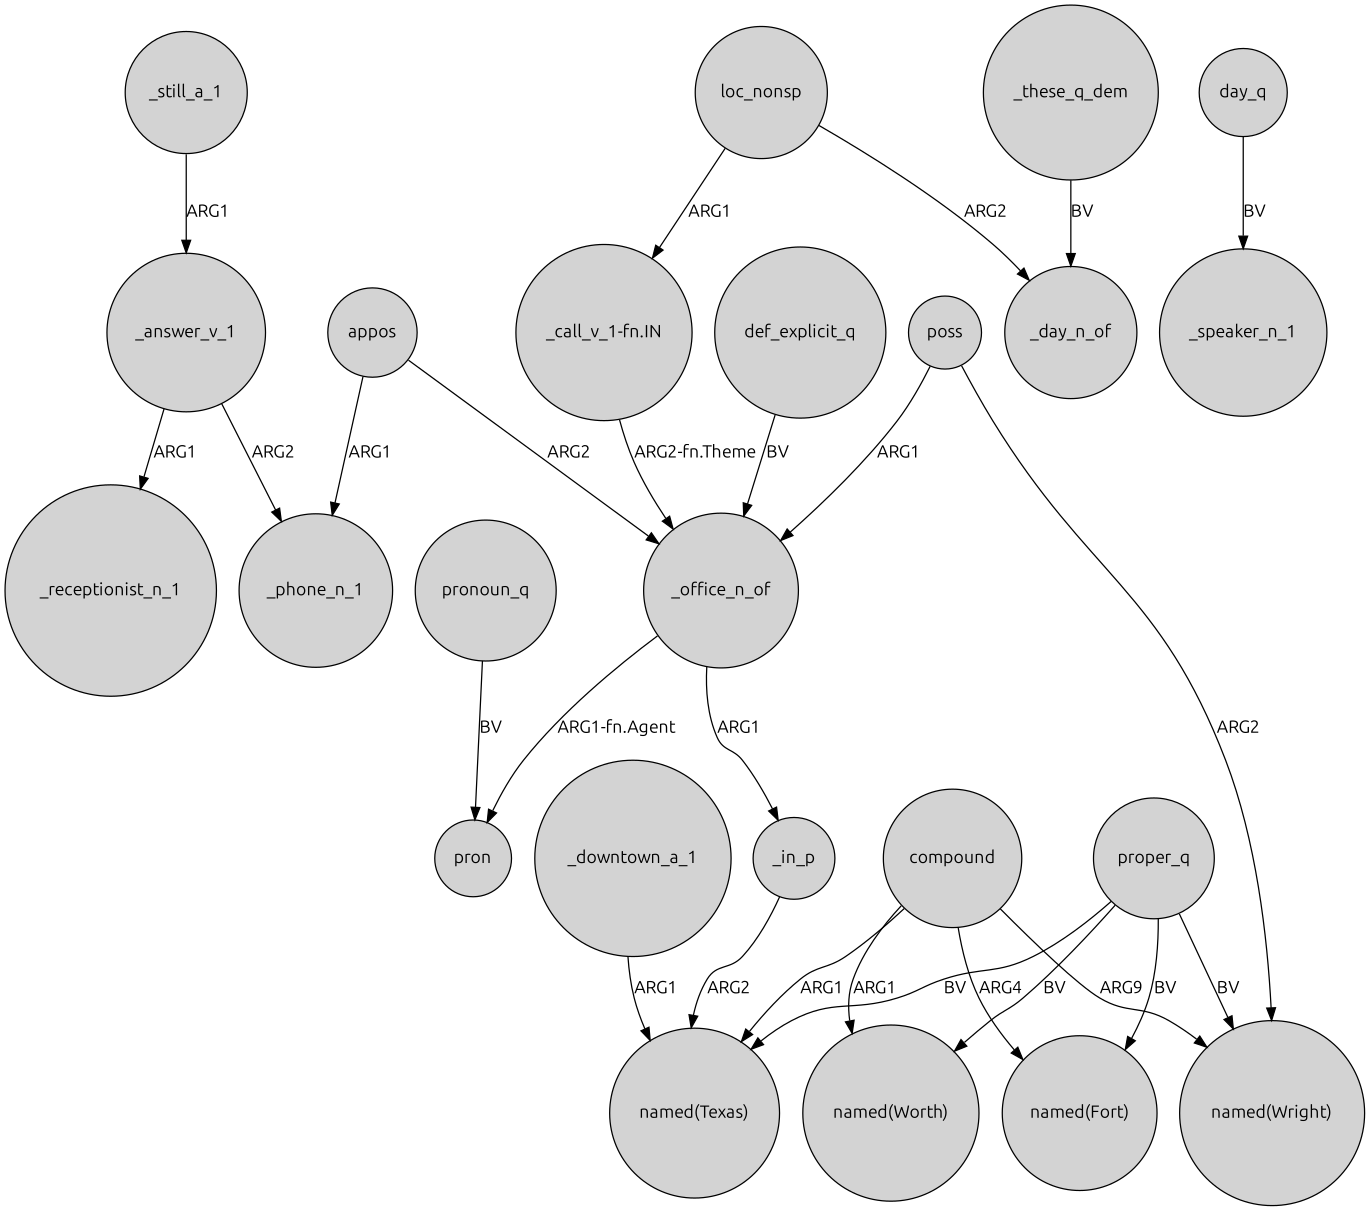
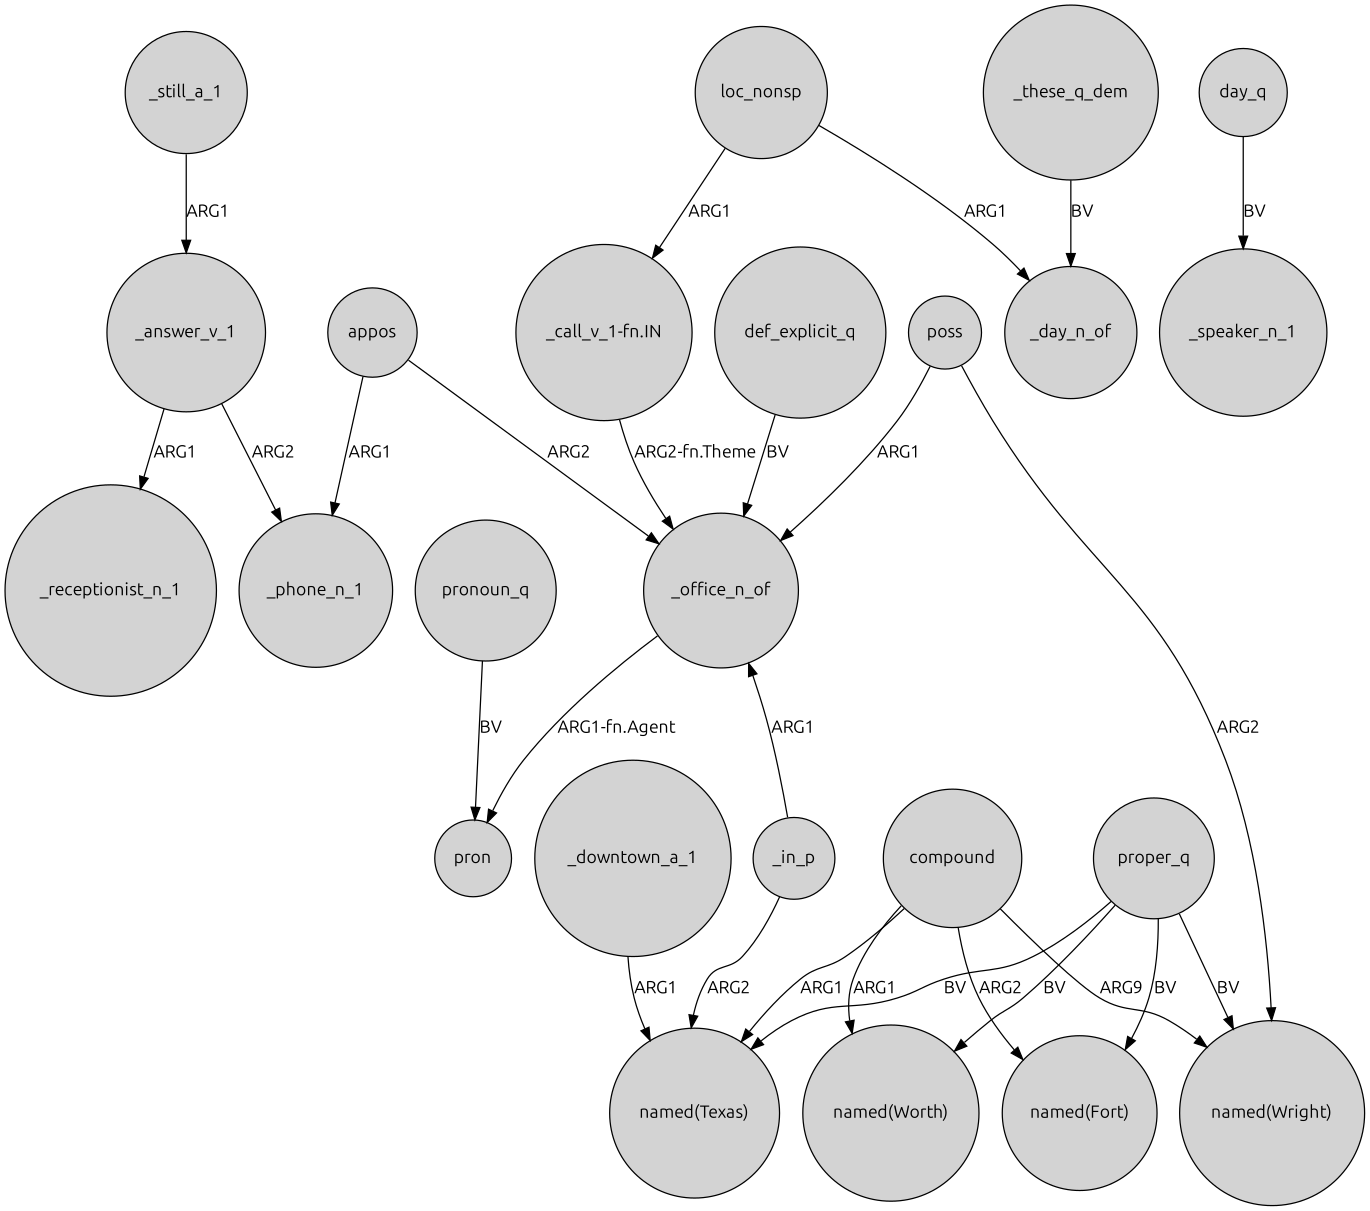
edge "loc_nonsp" -> "_day_n_of": label "ARG2" -> "ARG1"
edge "_office_n_of" -> "_in_p": reversed
edge "compound" -> "named(Fort)": label "ARG4" -> "ARG2"
